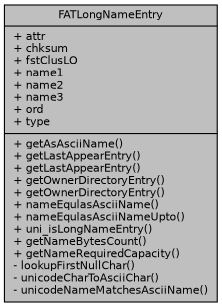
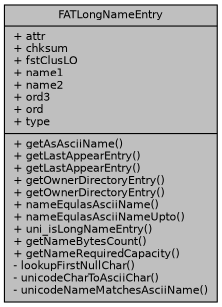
node "FATLongNameEntry": text "+ name3" -> "+ ord3"
